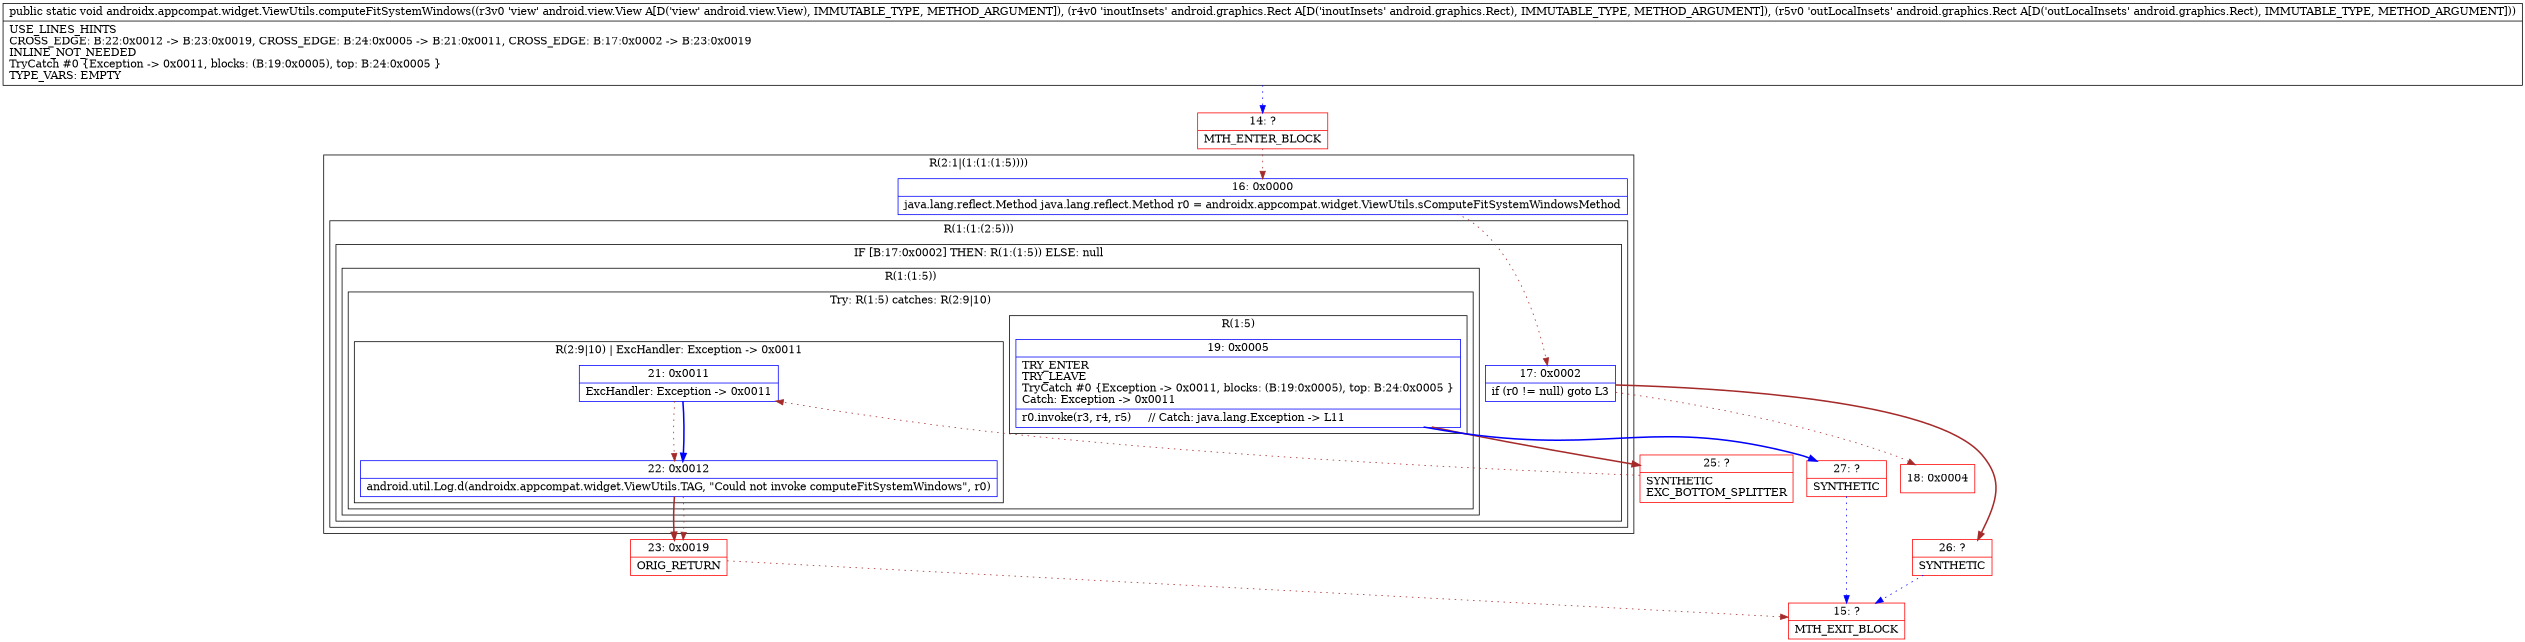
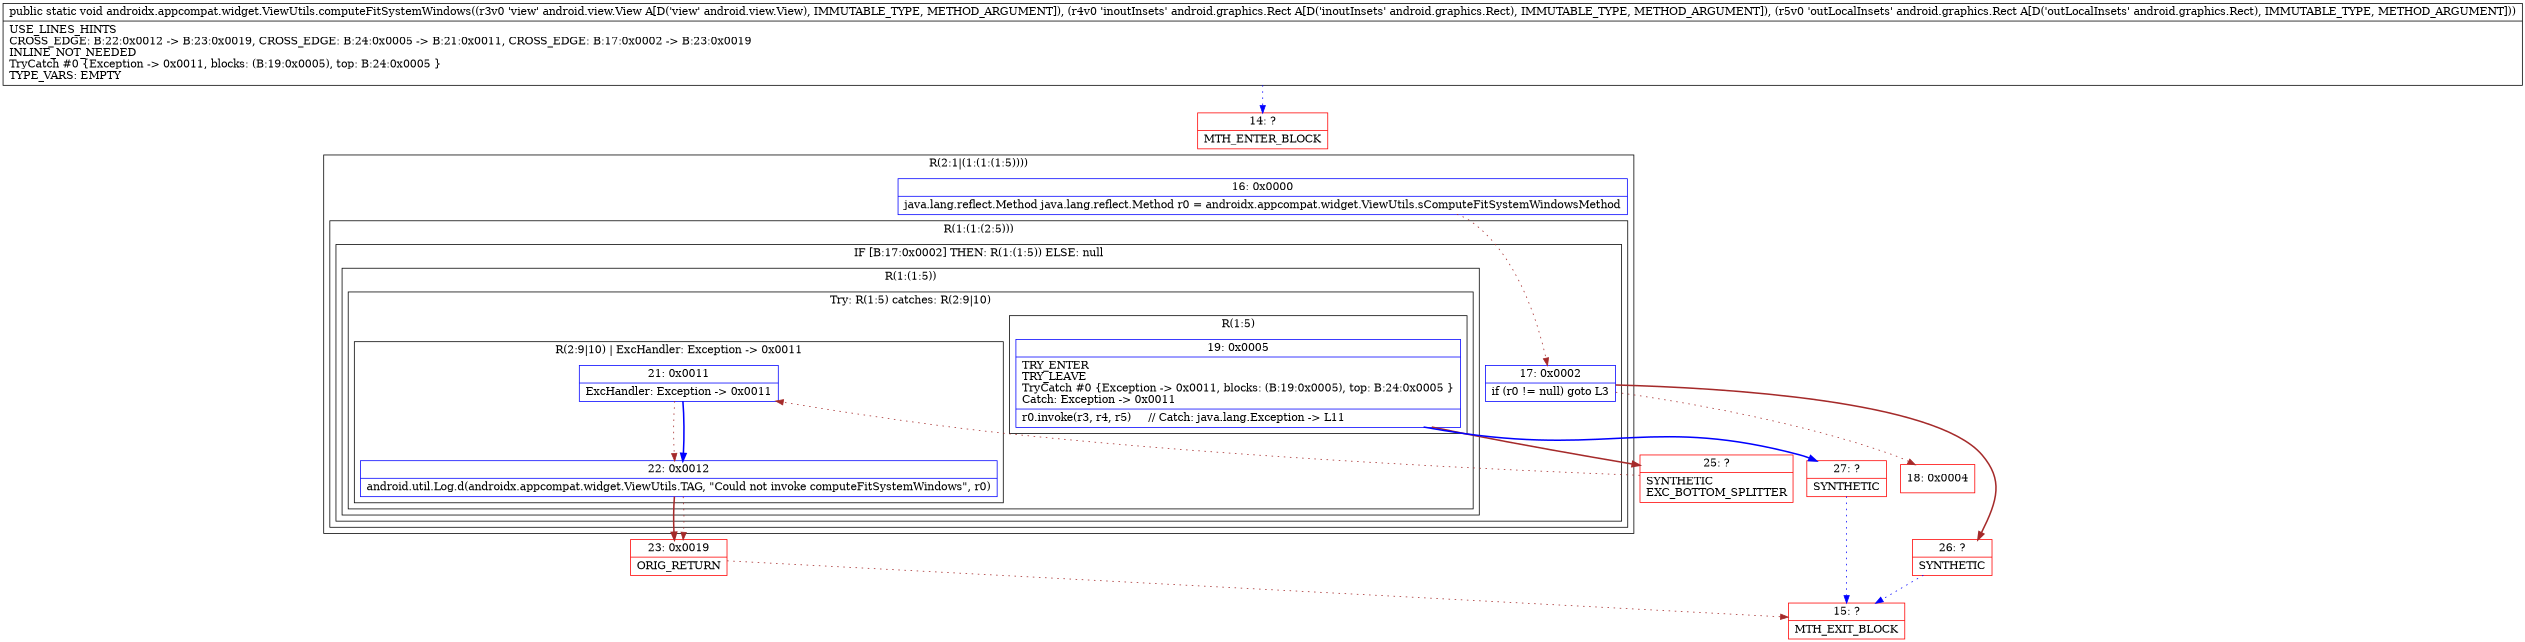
edge "14: ?" -> "16: 0x0000": removed
